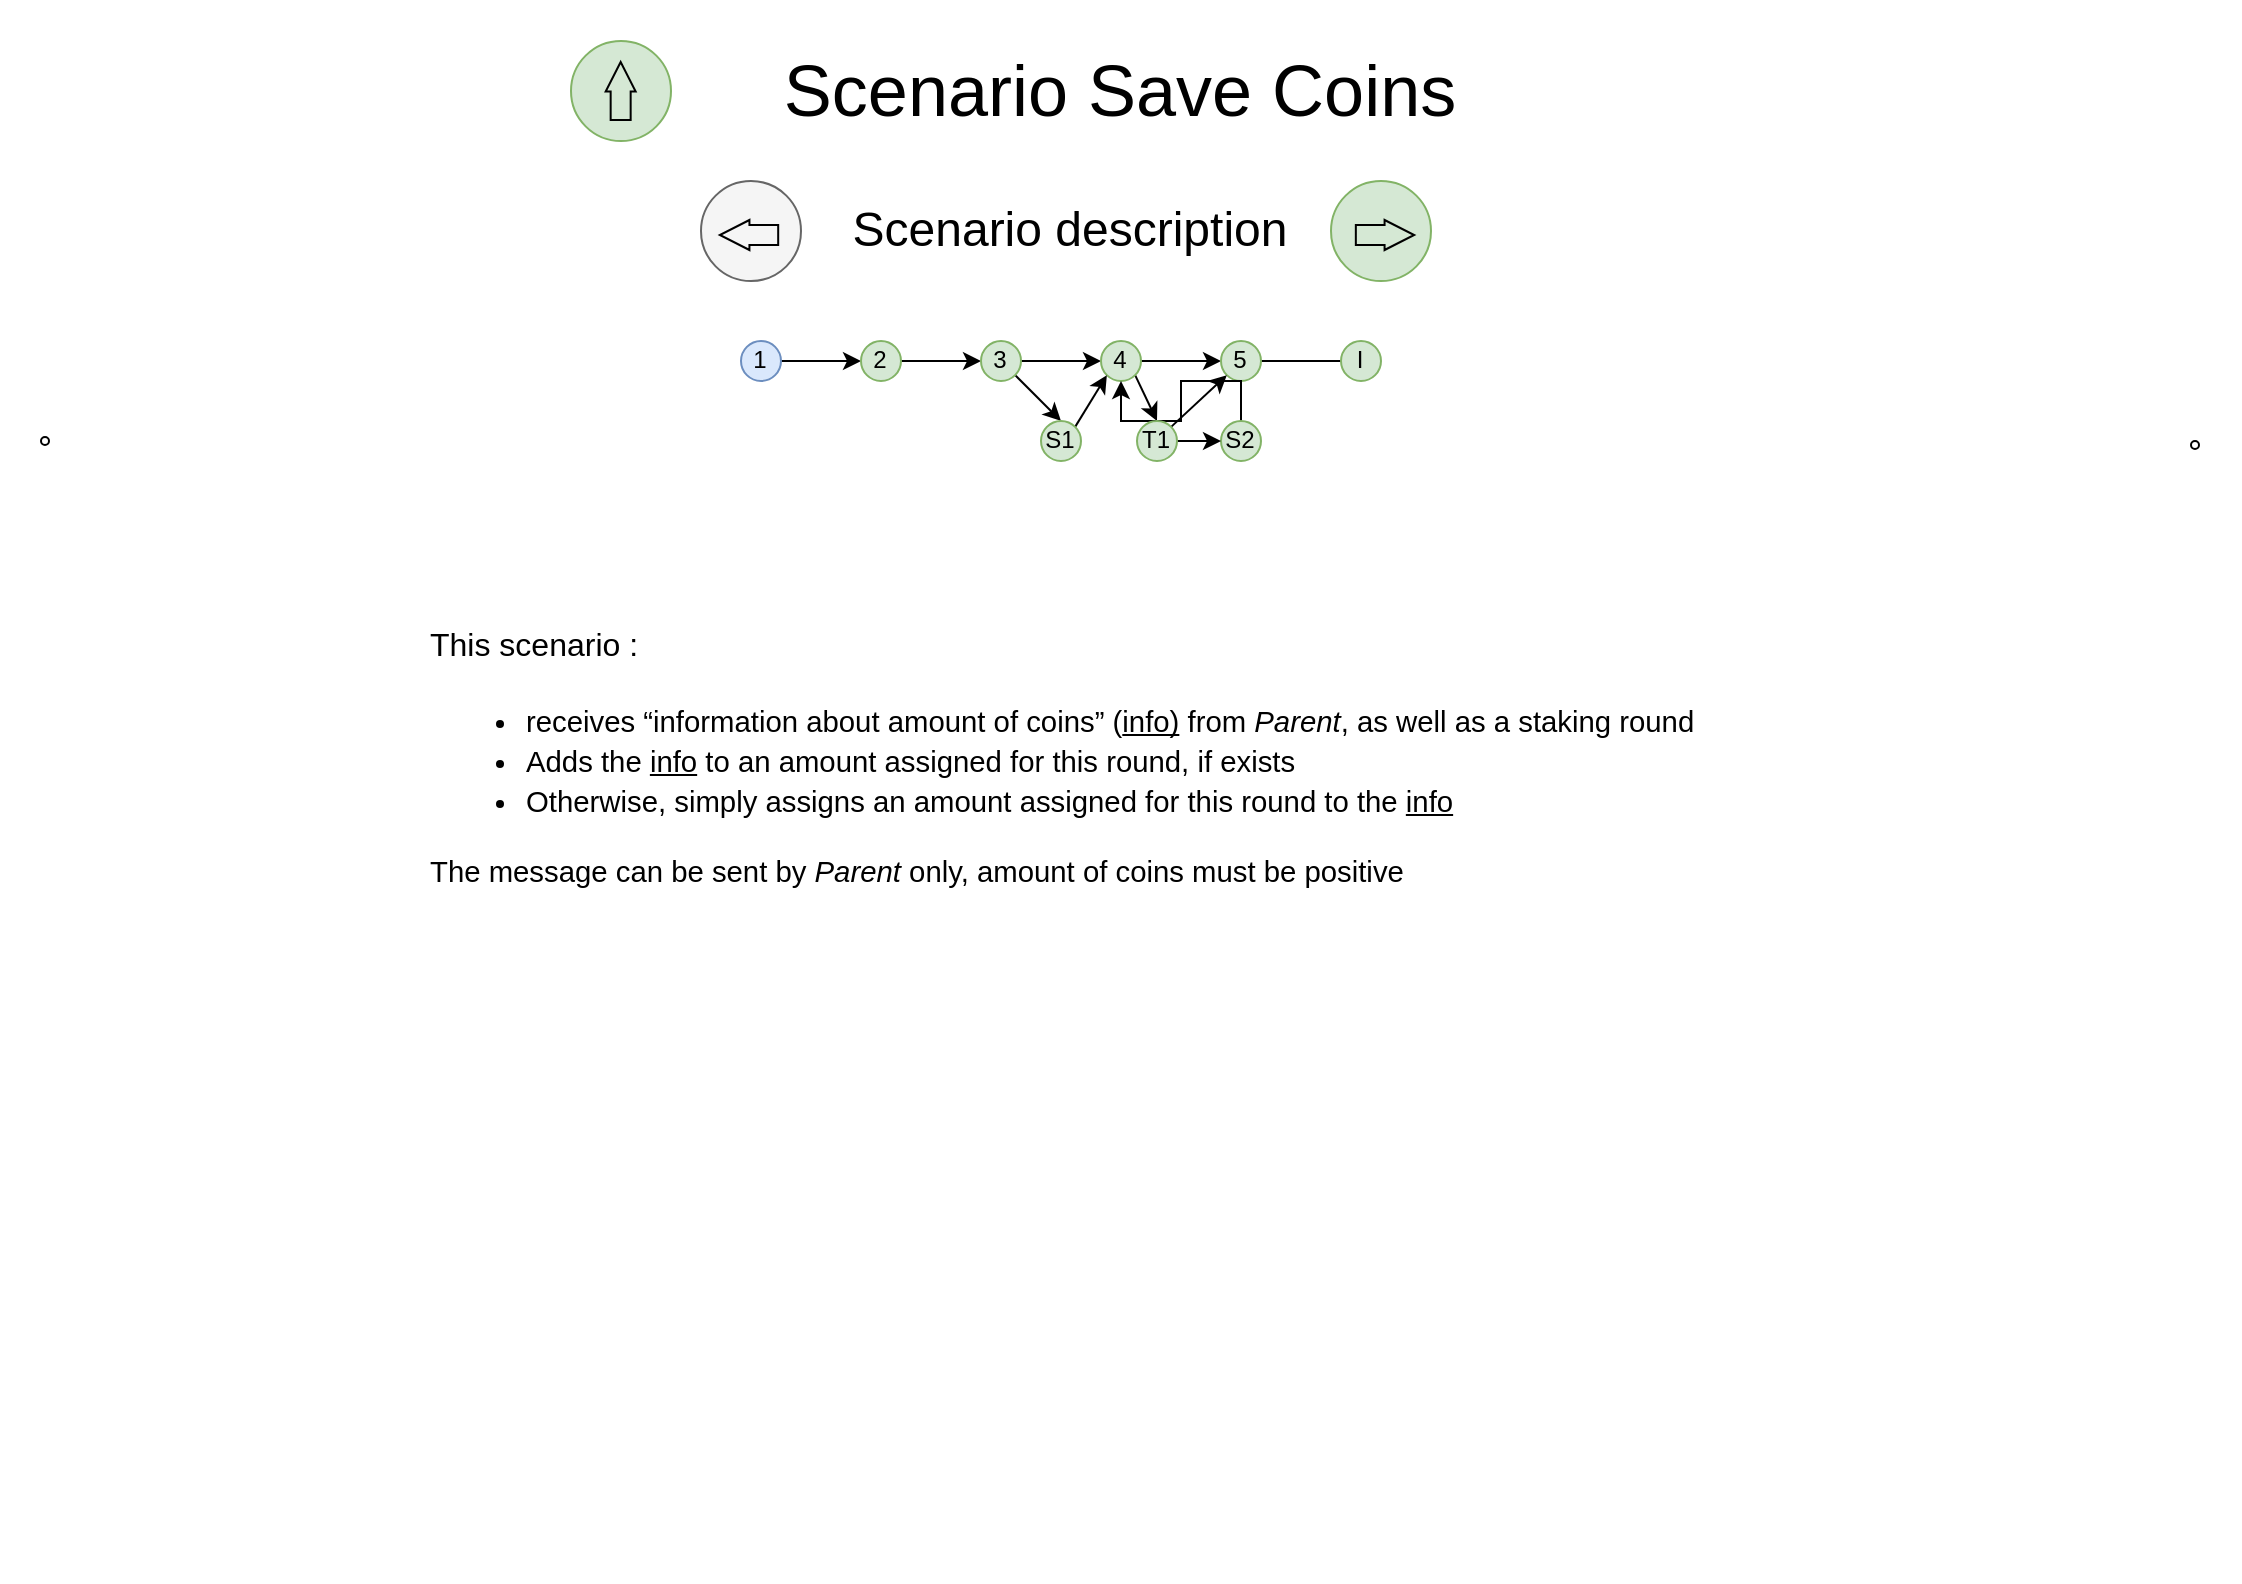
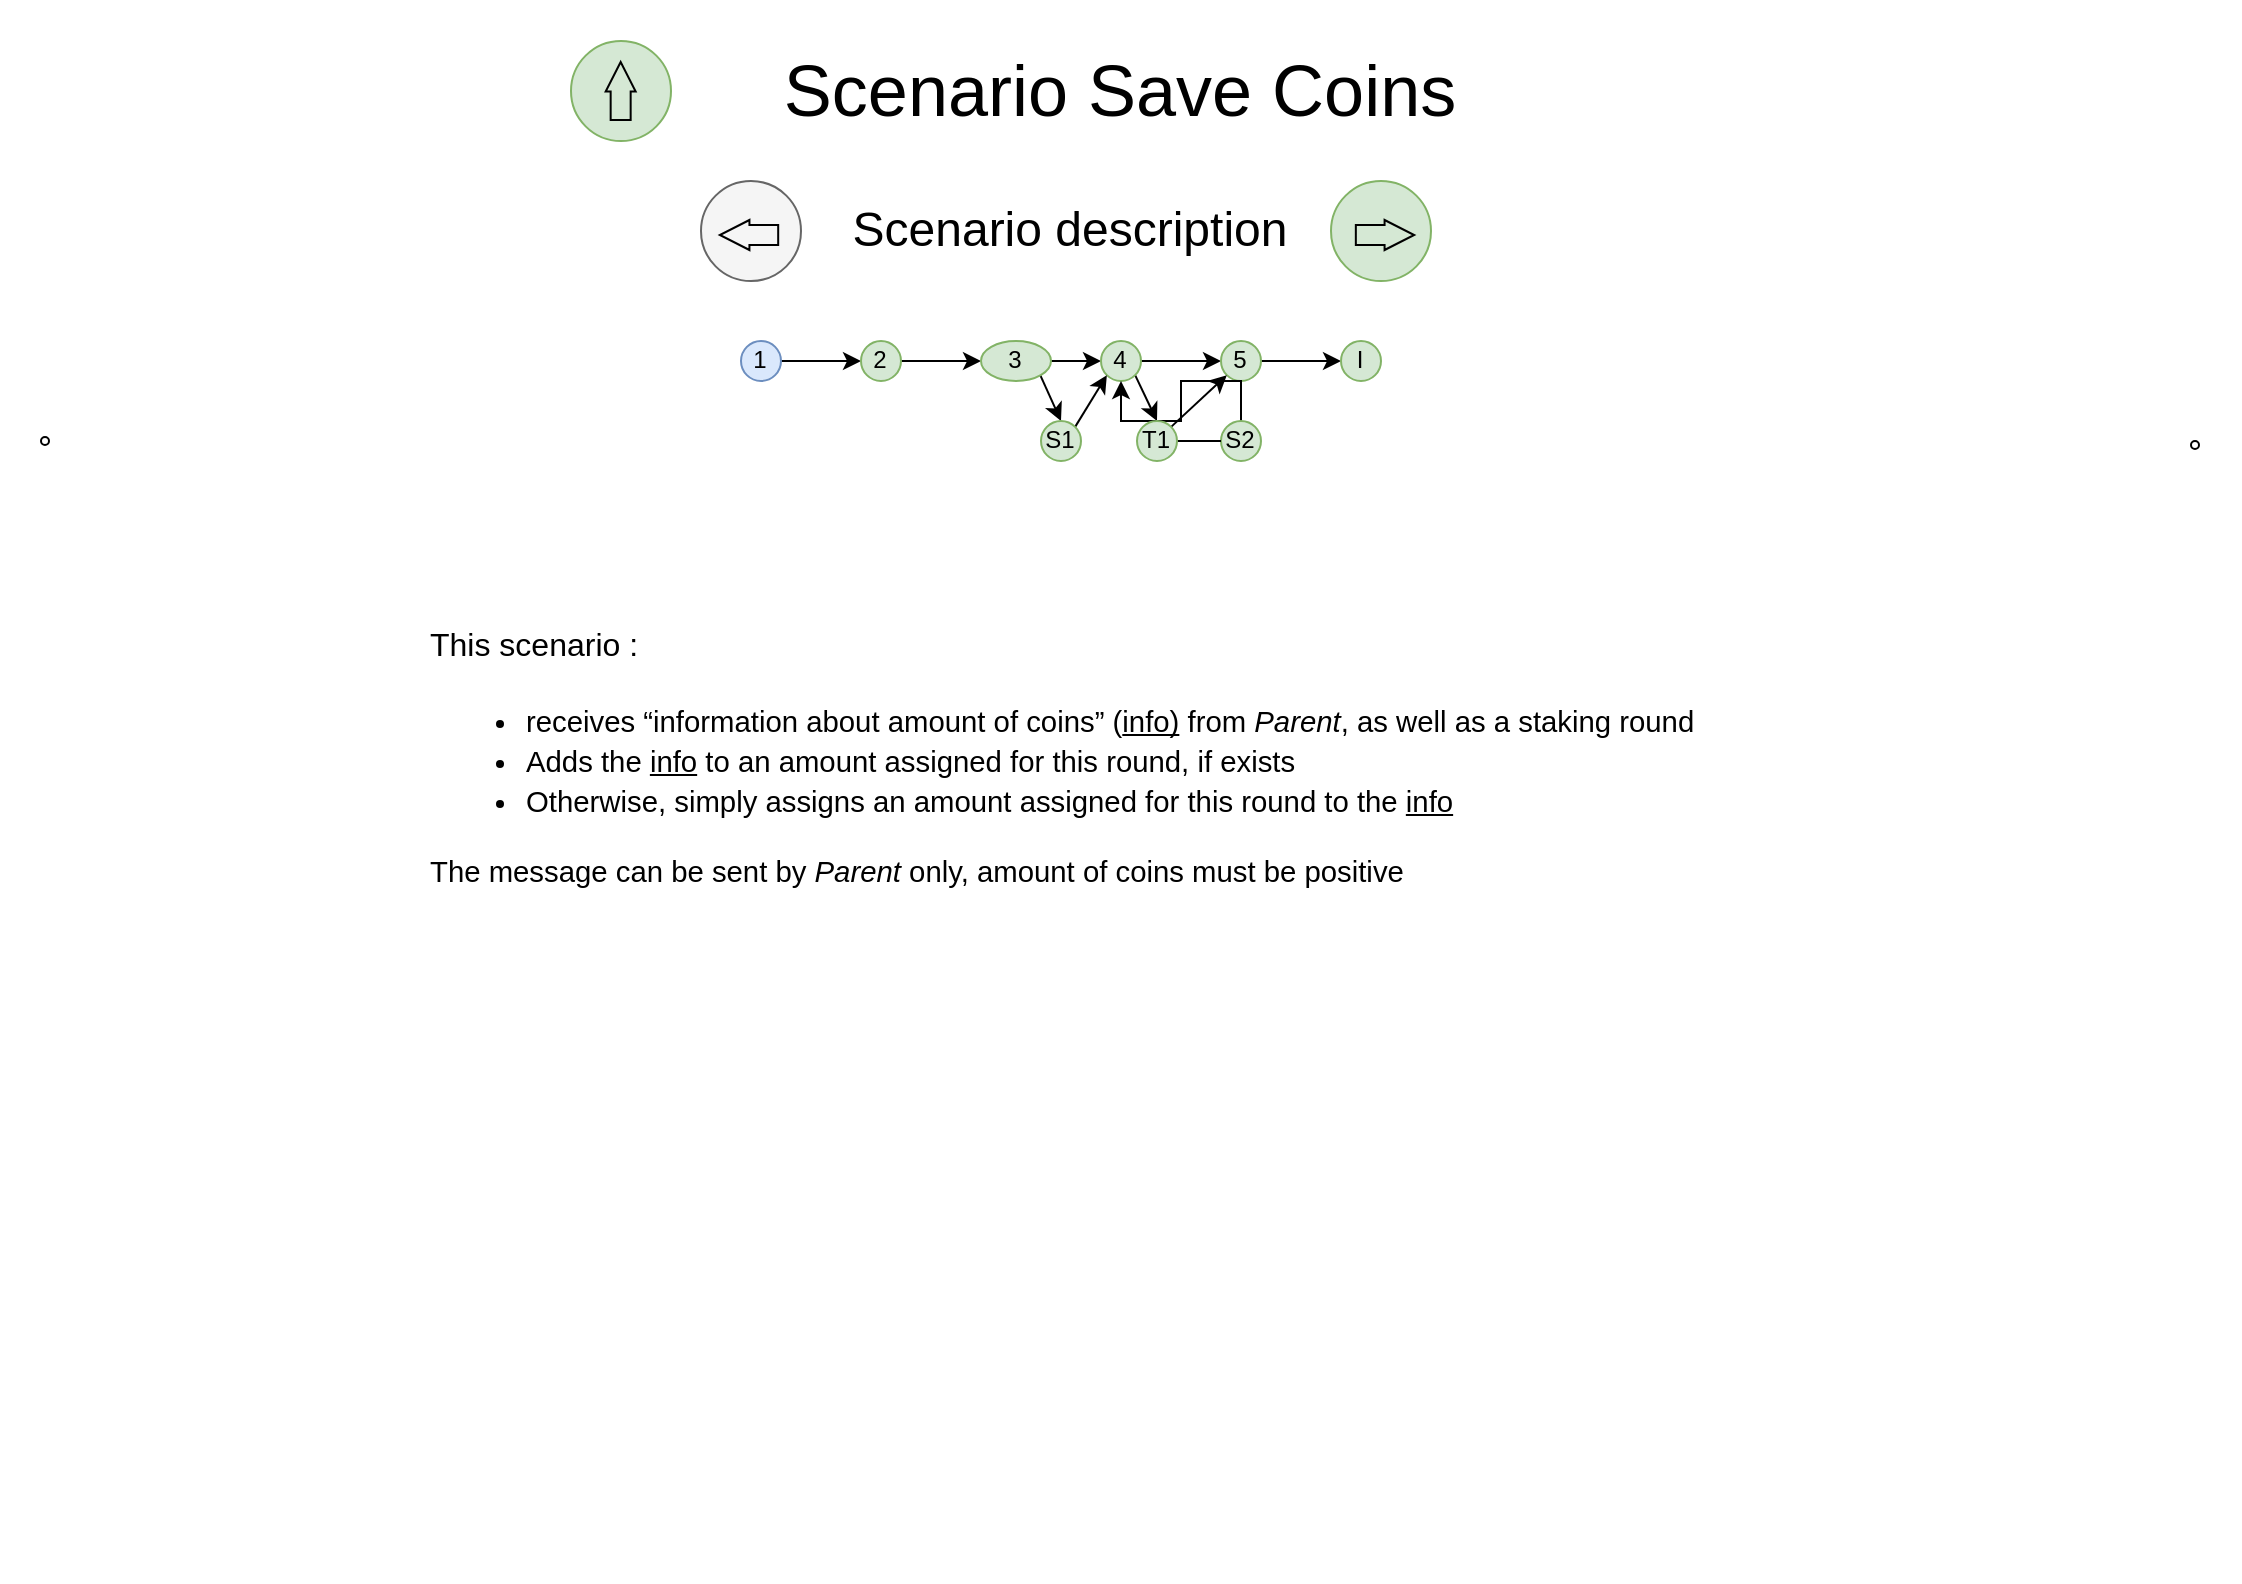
node "3": size 40x40 -> 70x40
edge "5" -- "I": arrowhead none -> classic
edge "T1" -> "S2": arrowhead classic -> none
